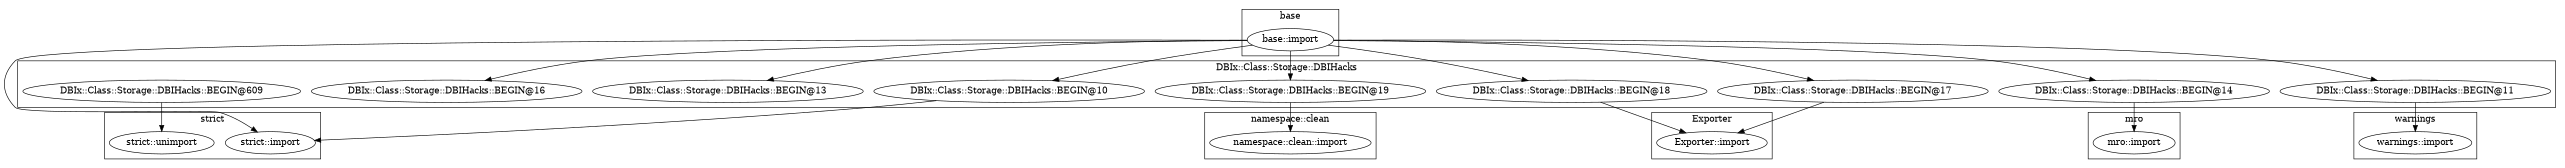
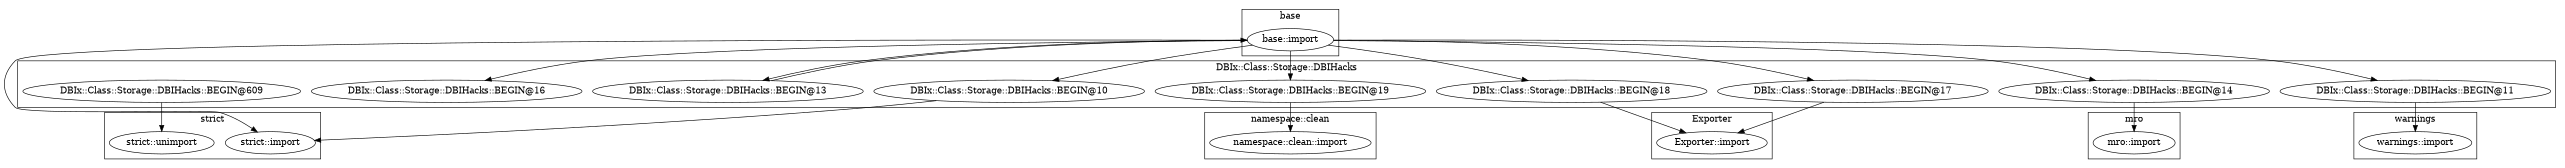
edge "DBIx::Class::Storage::DBIHacks::BEGIN@13" -> "base::import": added
